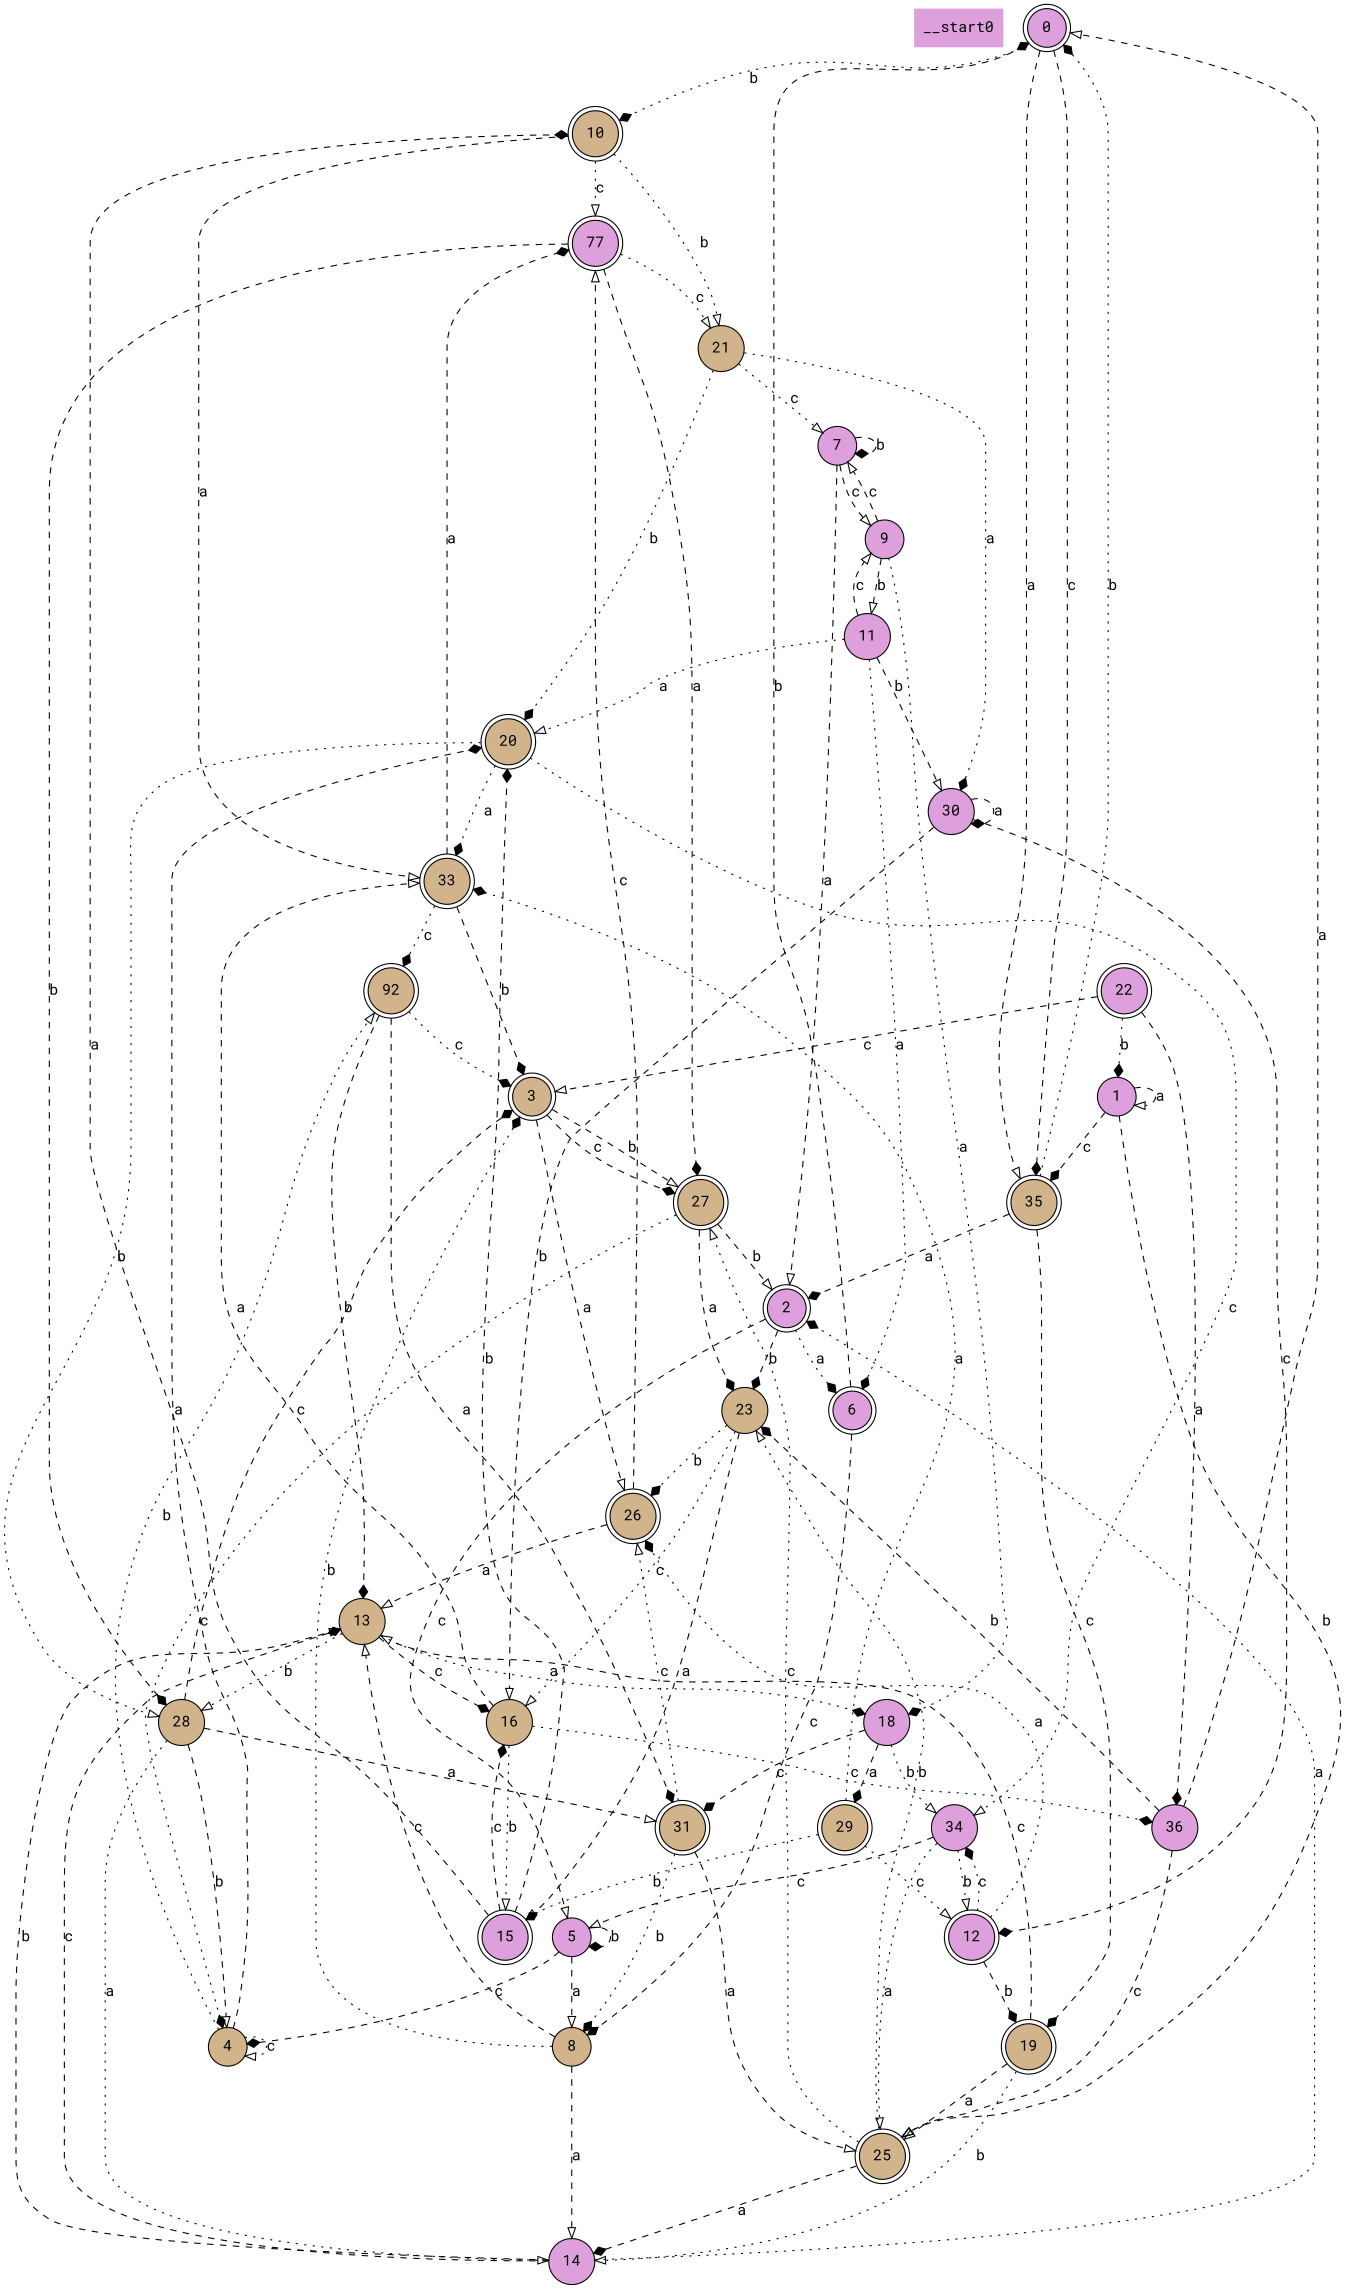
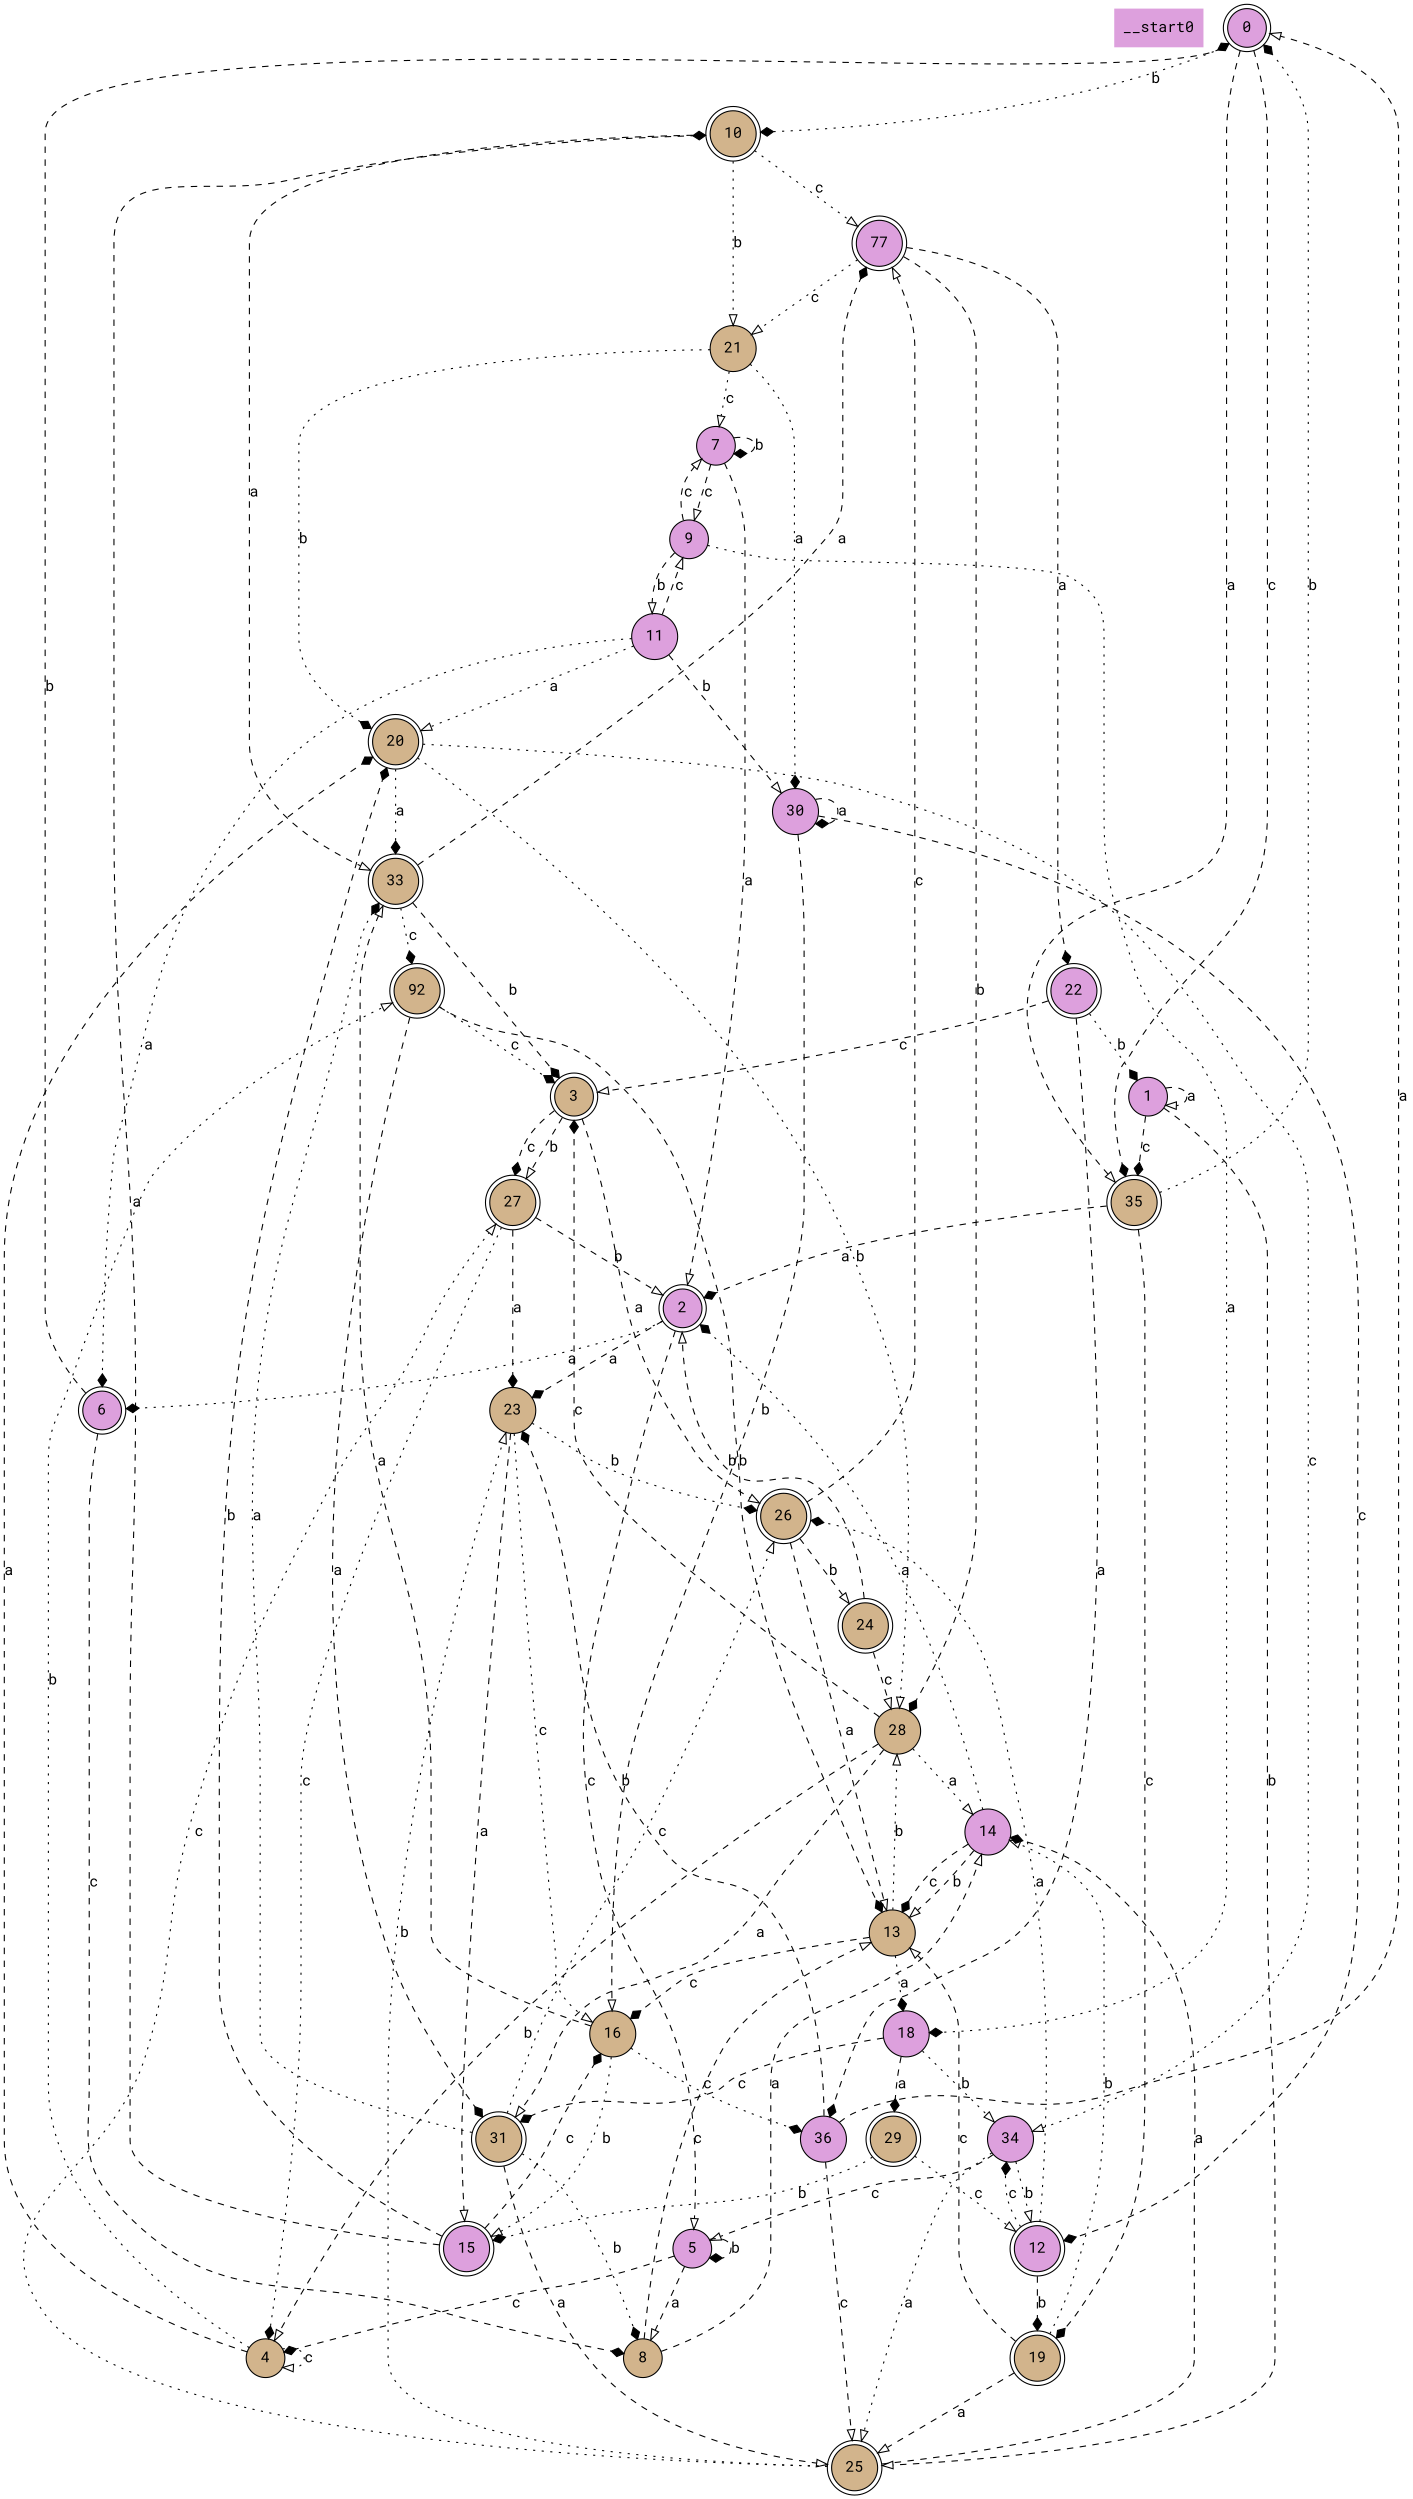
edge "77" -> "27": now "77" -> "22"
edge "29" -> "33": now "31" -> "33"
edge "2" -> "23": label "b" -> "a"
node "24": added
edge "8" -> "3": removed, label "b"
